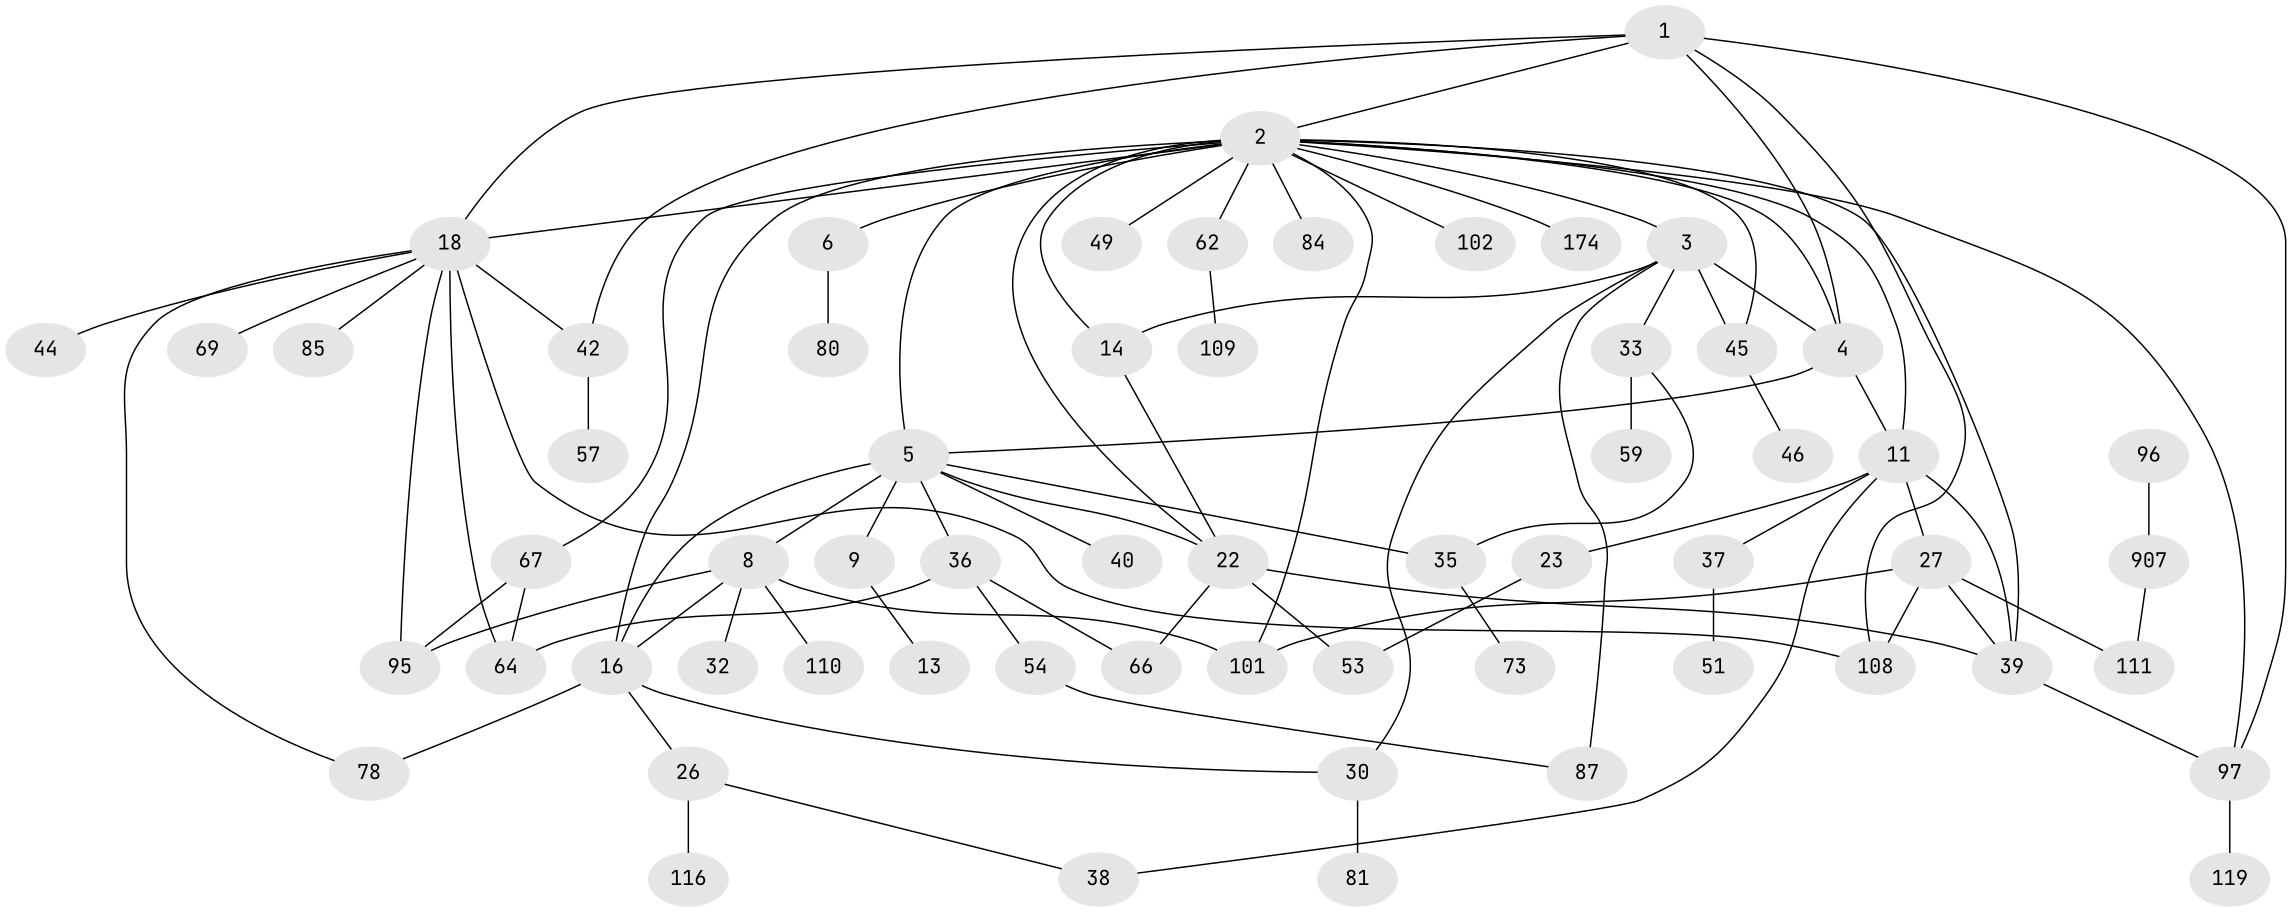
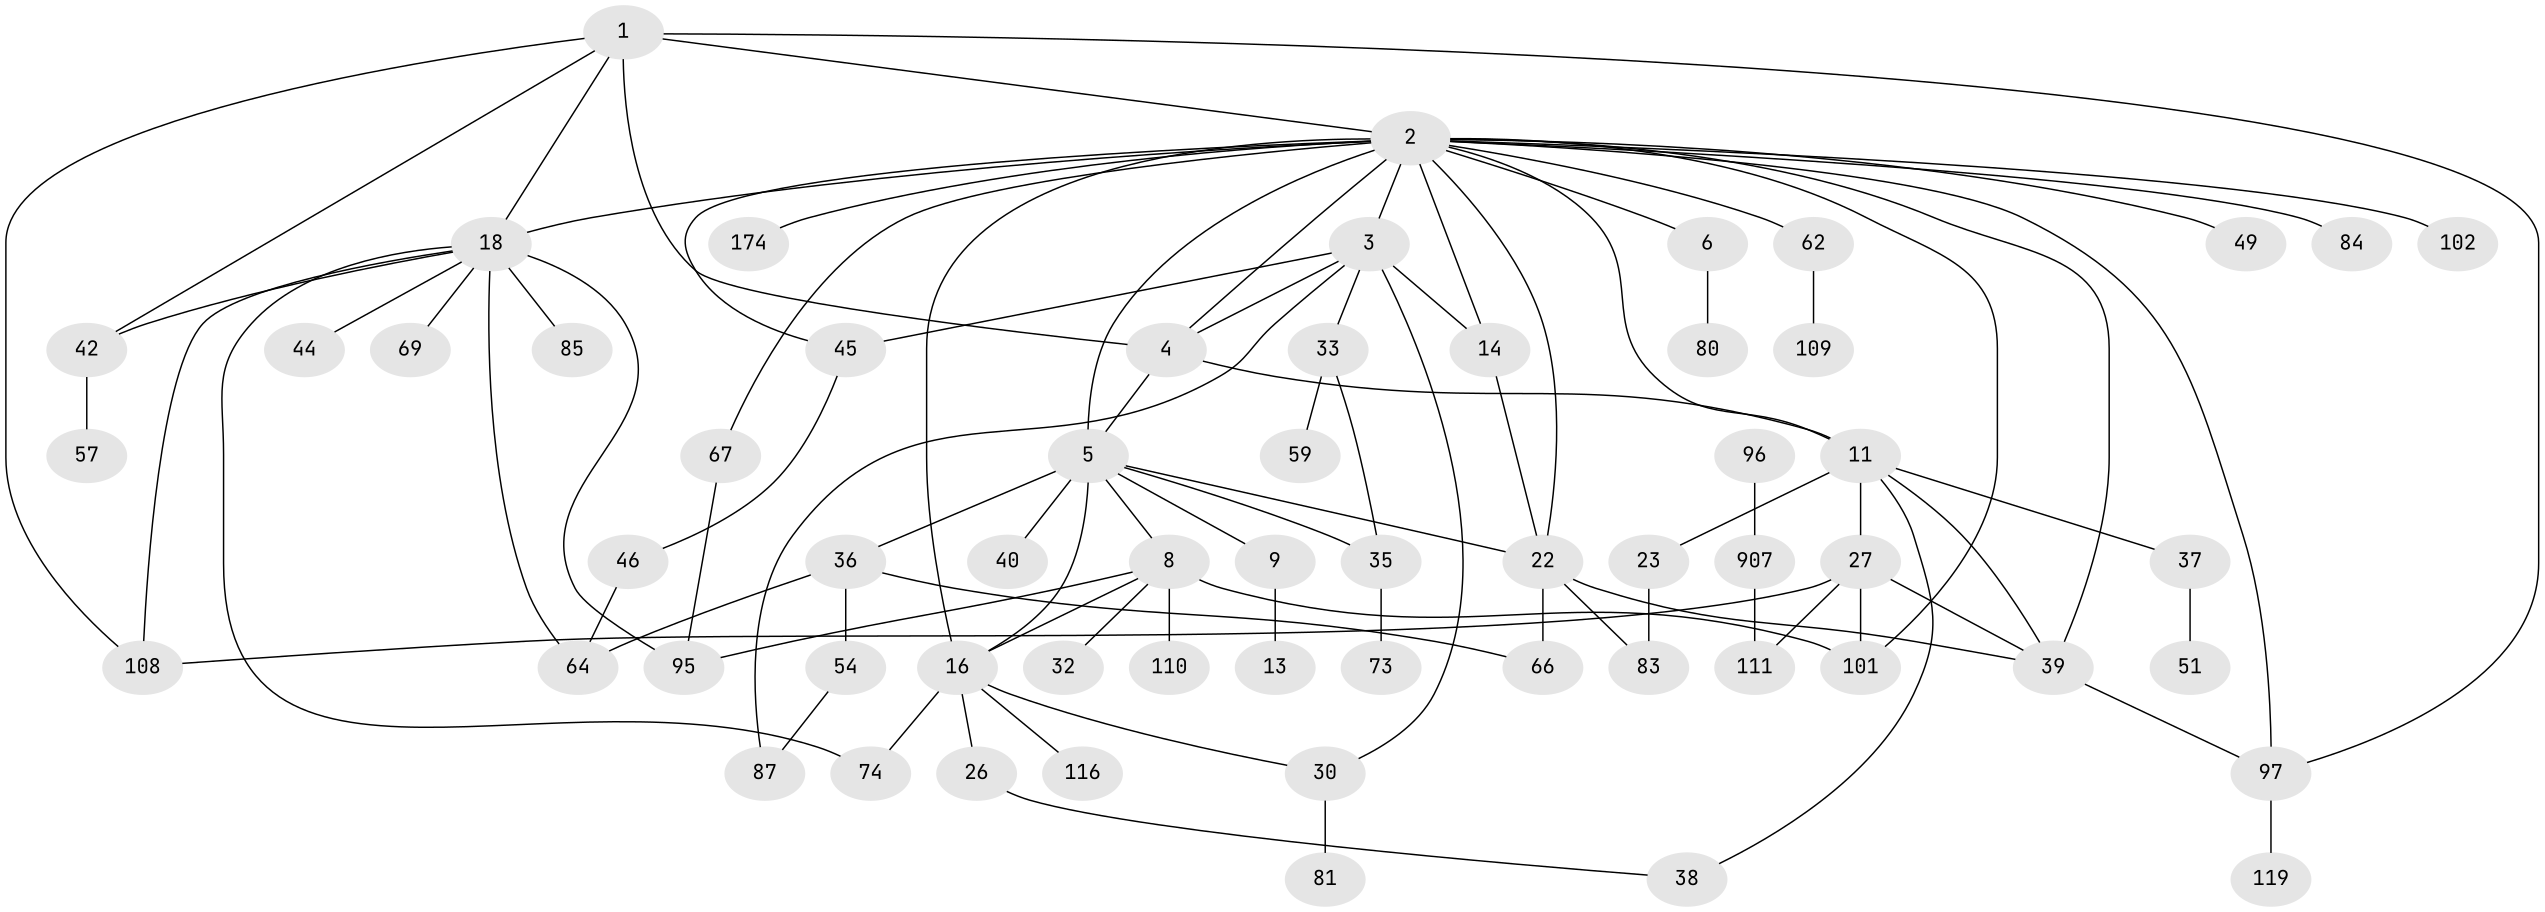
edge "67" -- "64": now "46" -- "64"
node "53": label "53" -> "83"
node "78": label "78" -> "74"
edge "26" -- "116": now "16" -- "116"
